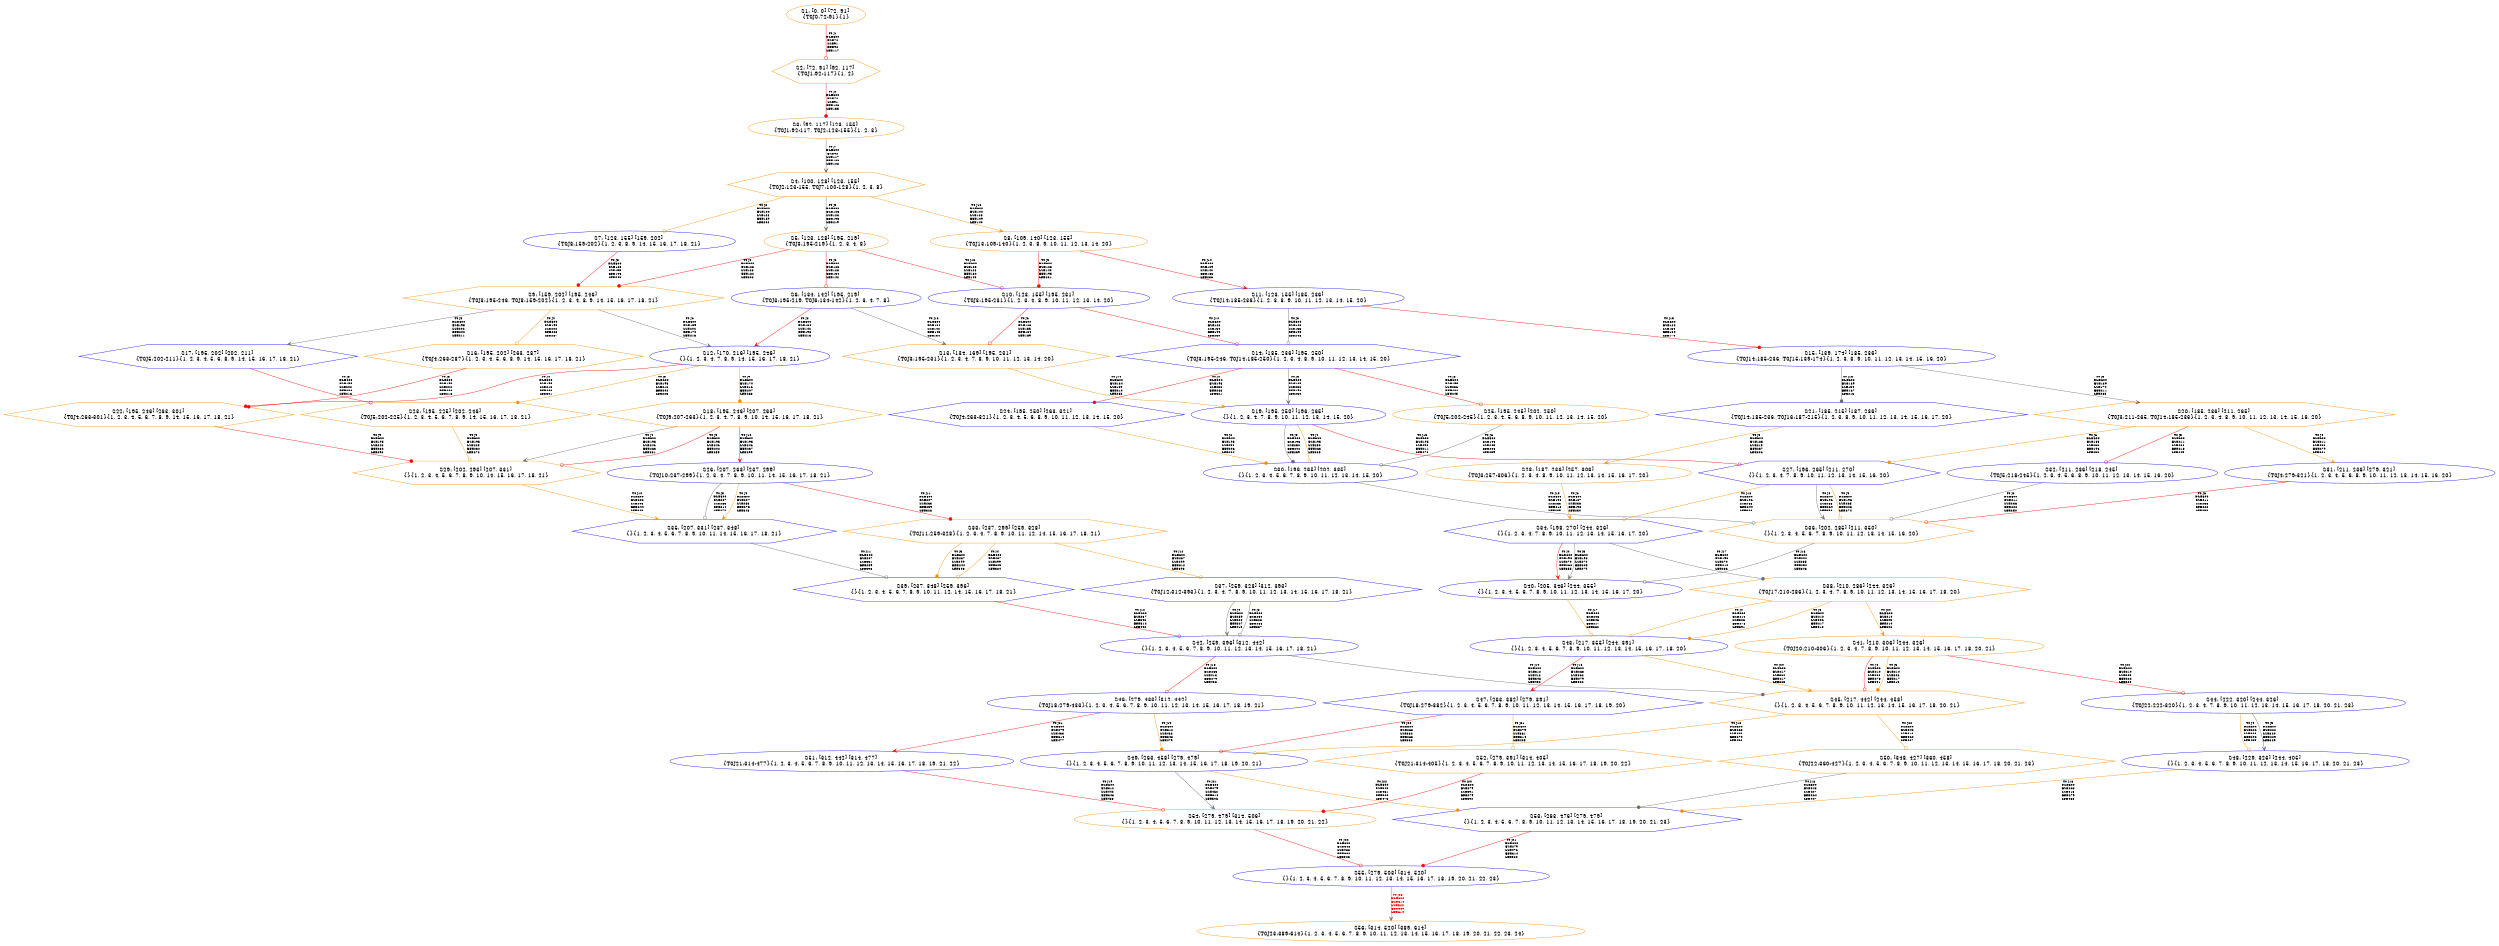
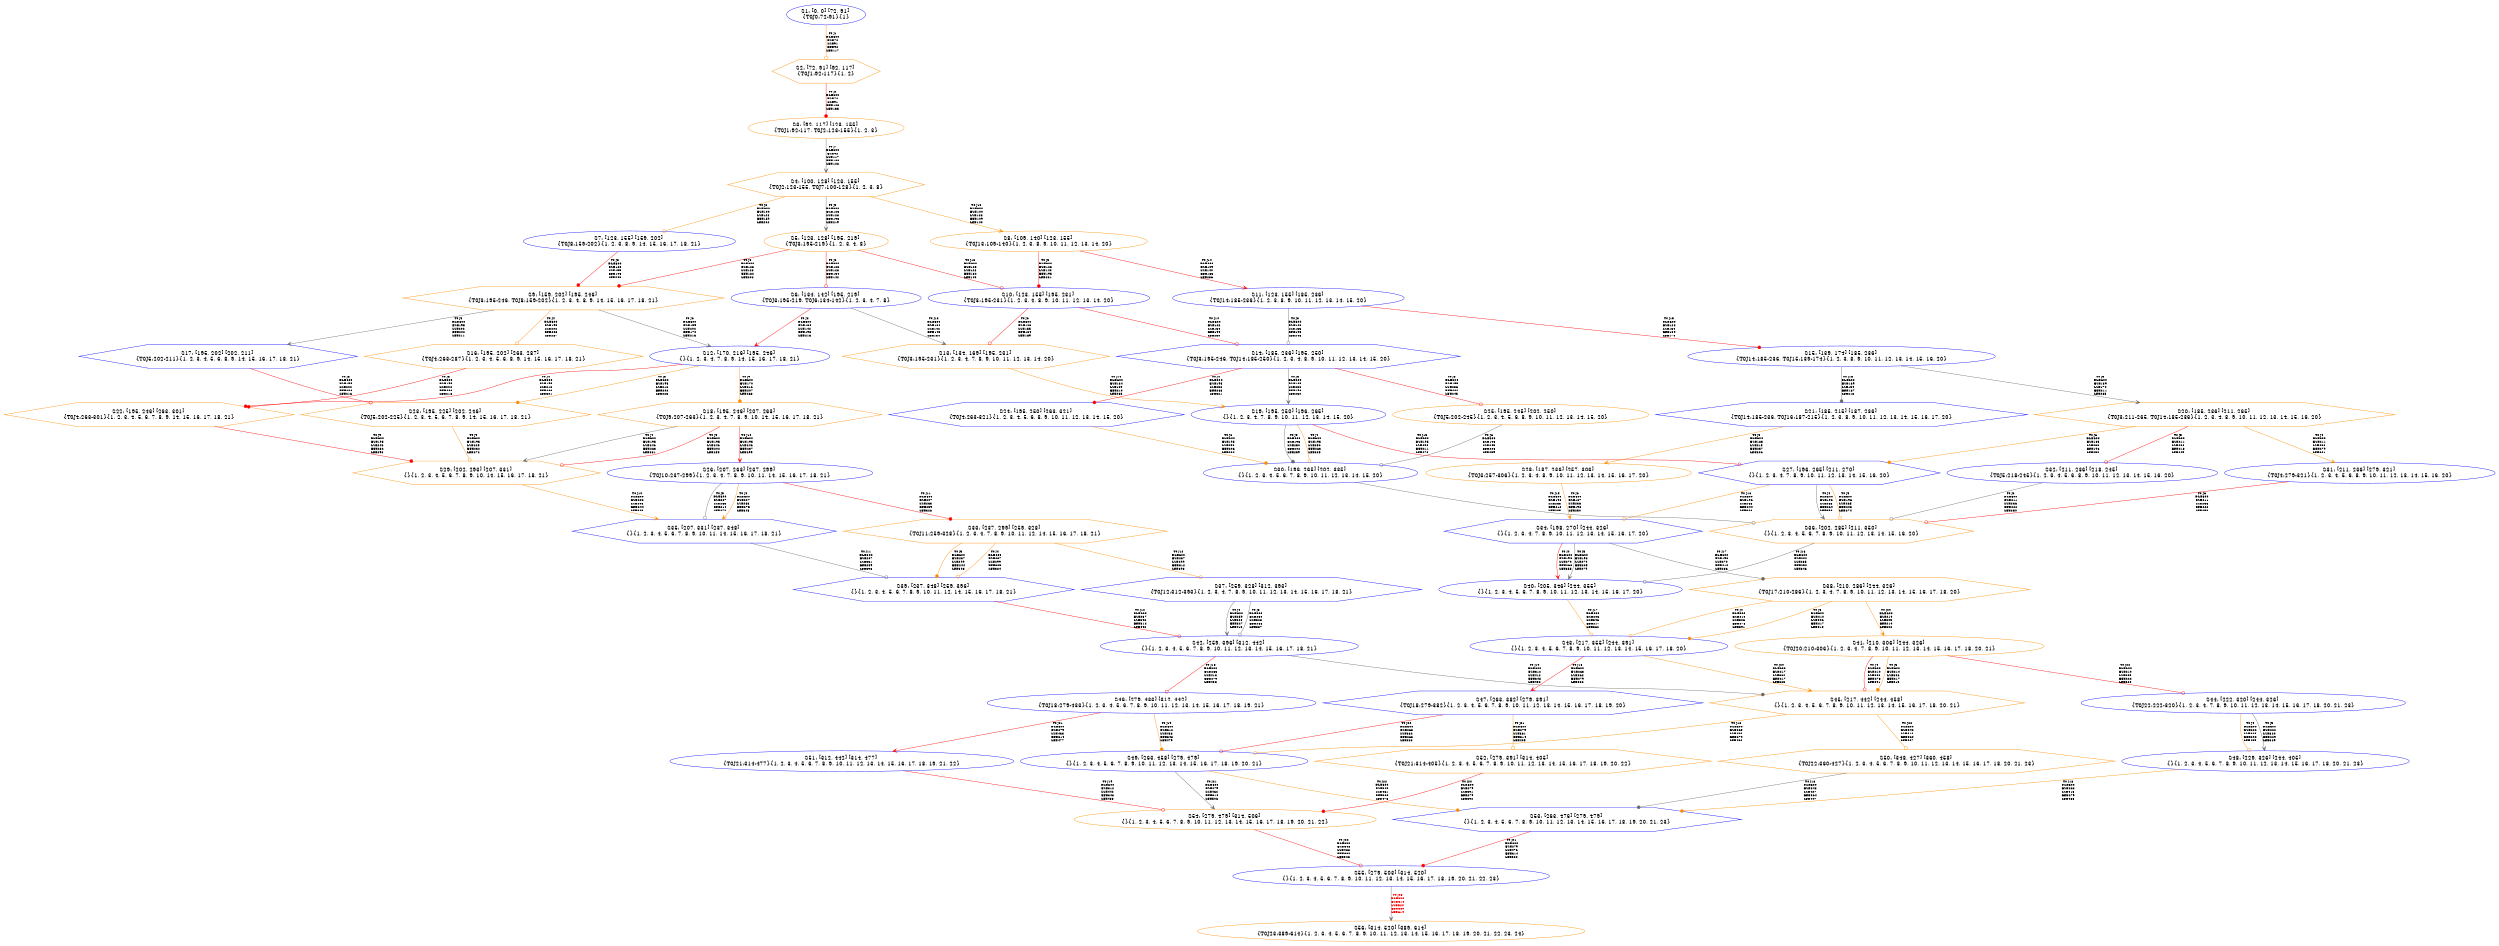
node "S1: [0, 0] [72, 91] {T0J0:72-91}{1}": color darkorange -> blue
edge "S1: [0, 0] [72, 91] {T0J0:72-91}{1}" -> "S2: [72, 91] [92, 117] {T0J1:92-117}{1, 2}": color red -> darkorange
